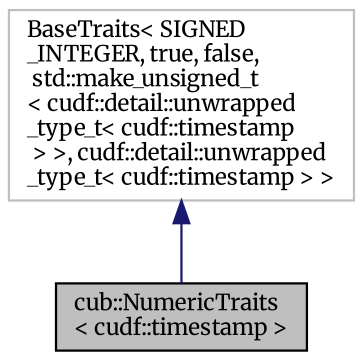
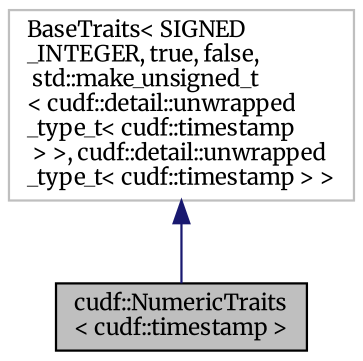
node "cub::NumericTraits < cudf::timestamp >": label "cub::NumericTraits < cudf::timestamp >" -> "cudf::NumericTraits < cudf::timestamp >"
